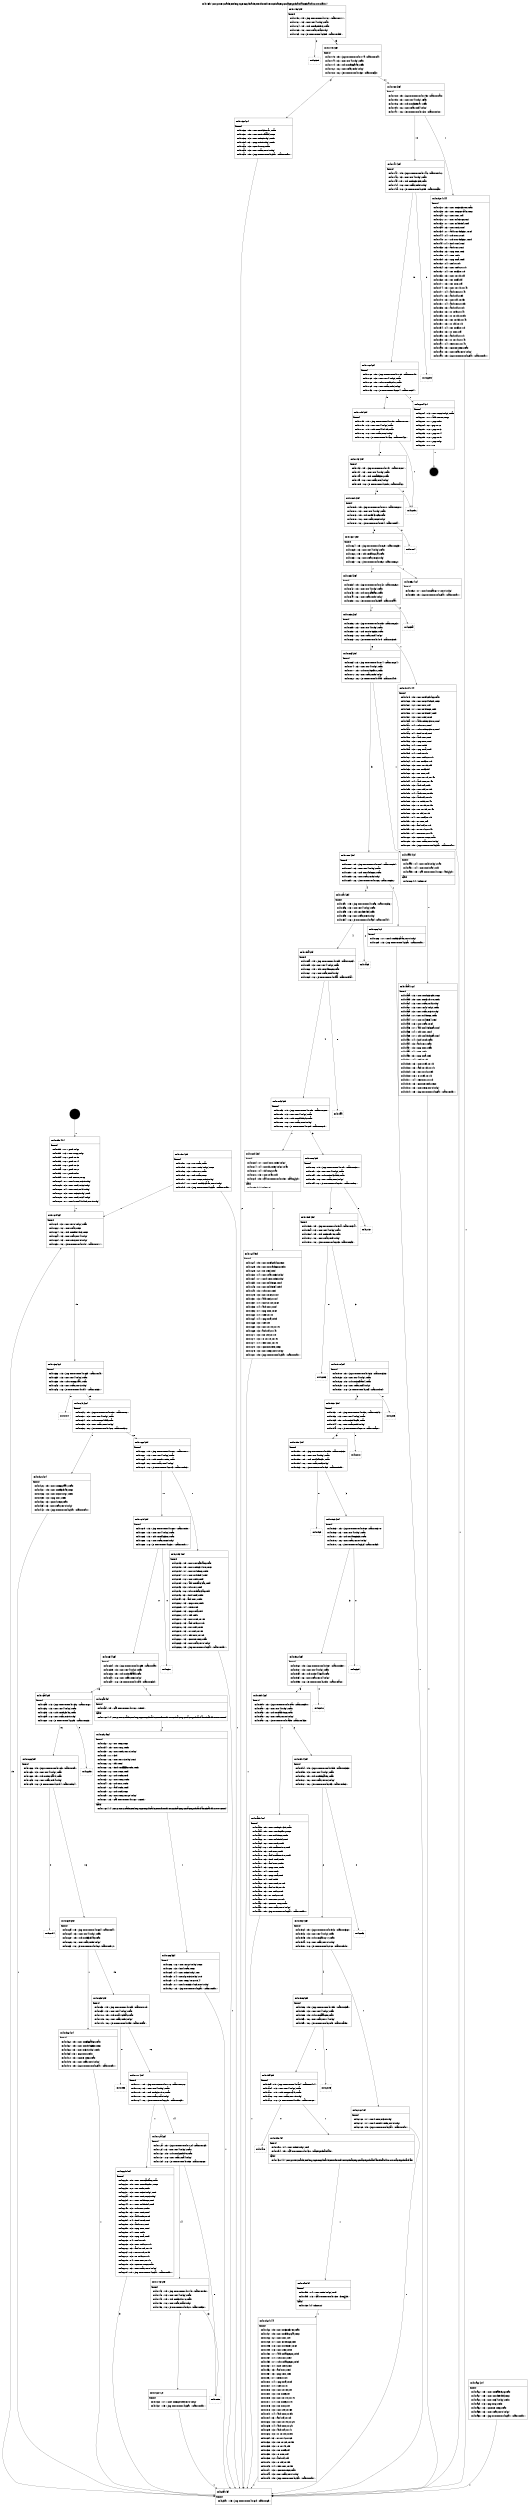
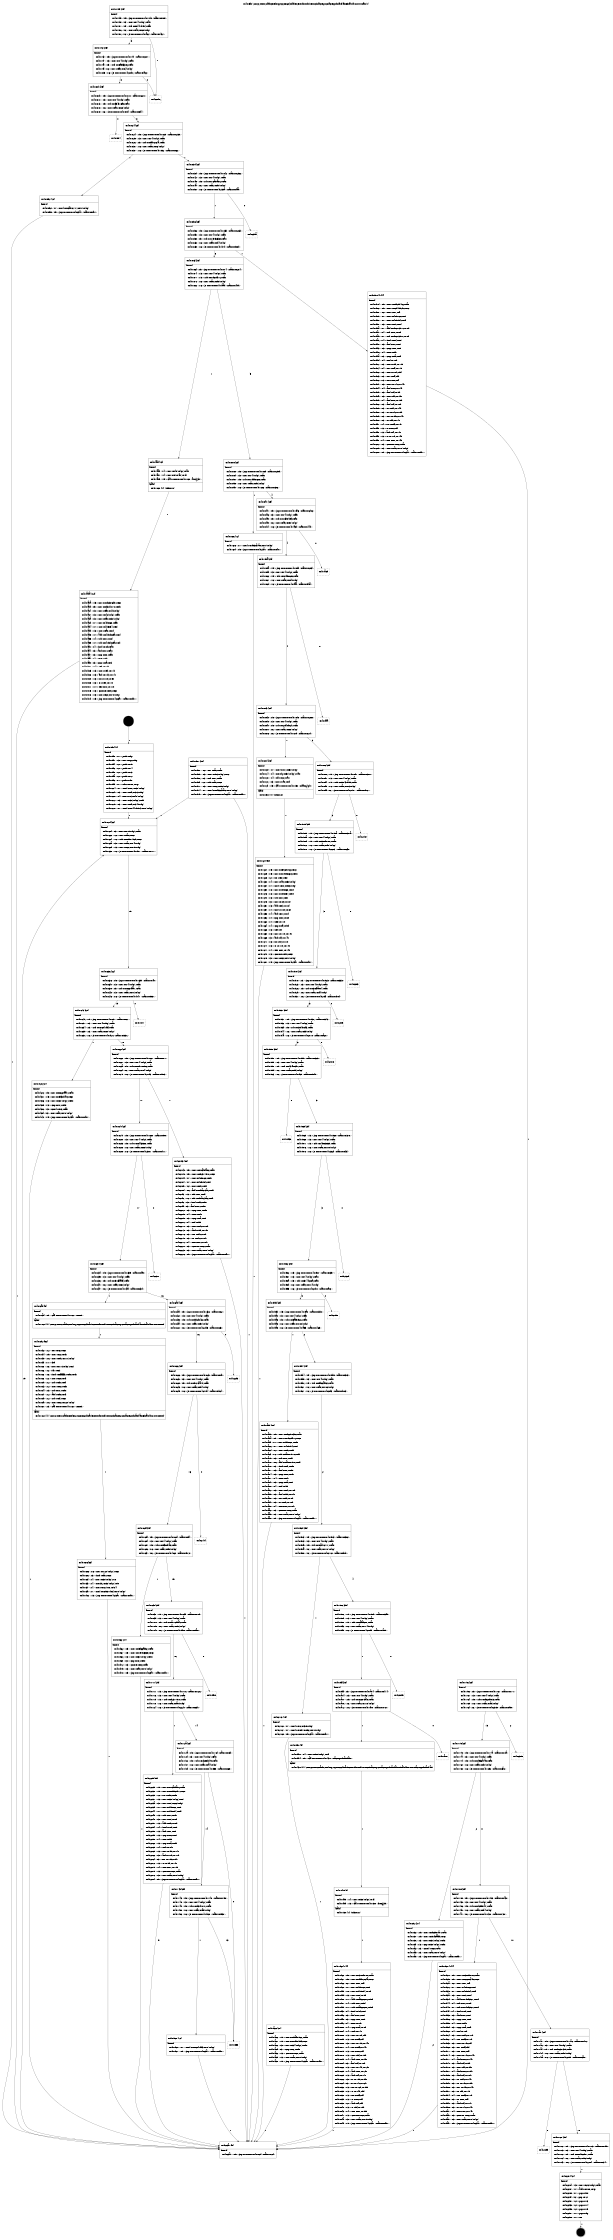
edge "0x4017c0 [25]" -> "0x4017d9 [25]": removed, label "9"
edge "0x401e52 [12]" -> "0x4023a1 [5]": added, label "1"
node "0x4020f3": removed
